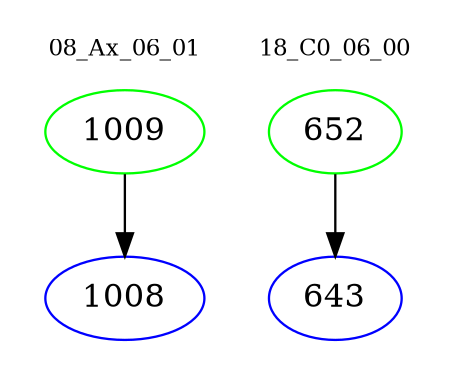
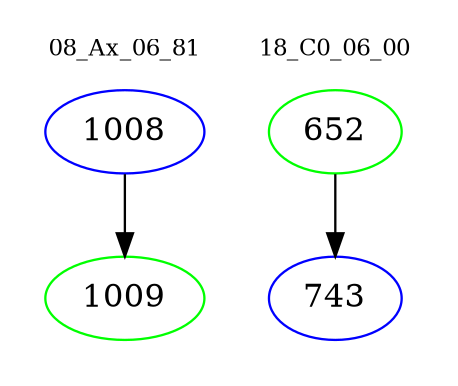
cluster "08_Ax_06_01": label "08_Ax_06_01" -> "08_Ax_06_81"
edge "1009" -> "1008": reversed
node "643": label "643" -> "743"
